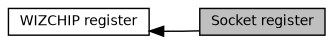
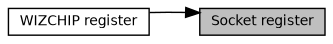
edge "Socket register" -> "WIZCHIP register": reversed
